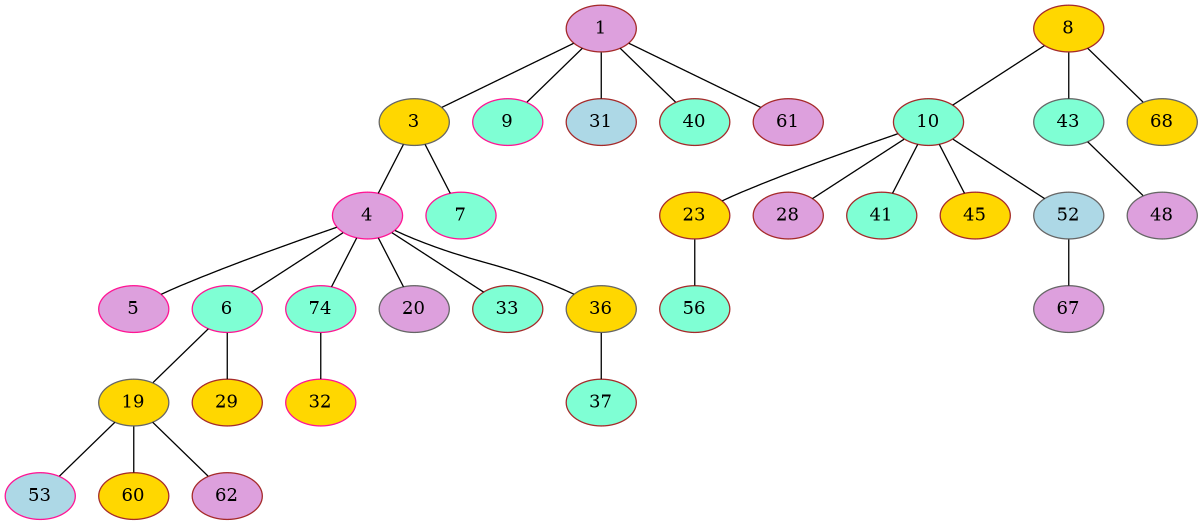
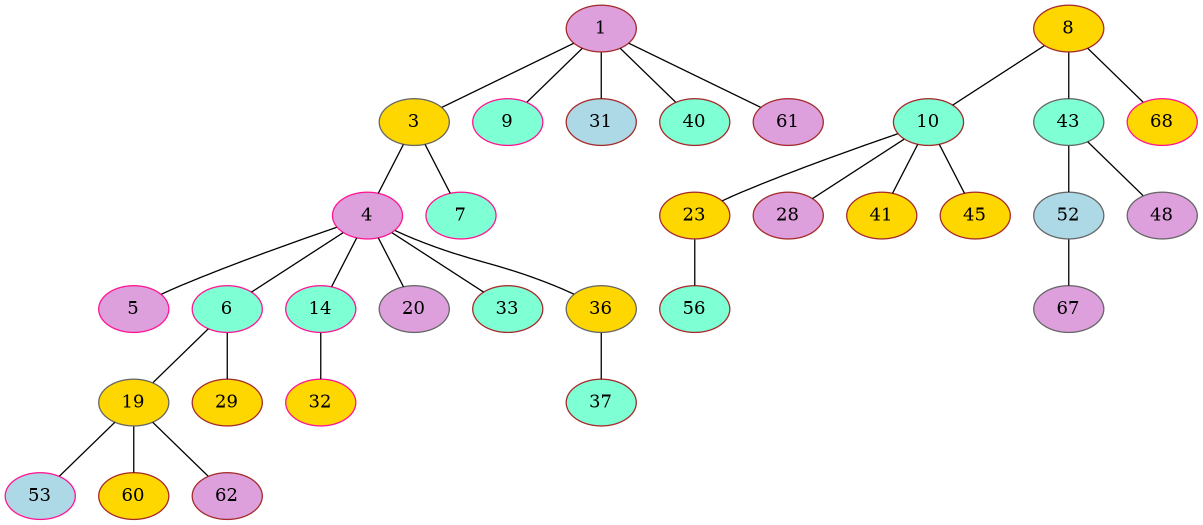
node "68": color gray40 -> deeppink
edge "10" -- "52": now "43" -- "52"
node "41": fillcolor aquamarine -> gold
node "74": label "74" -> "14"
